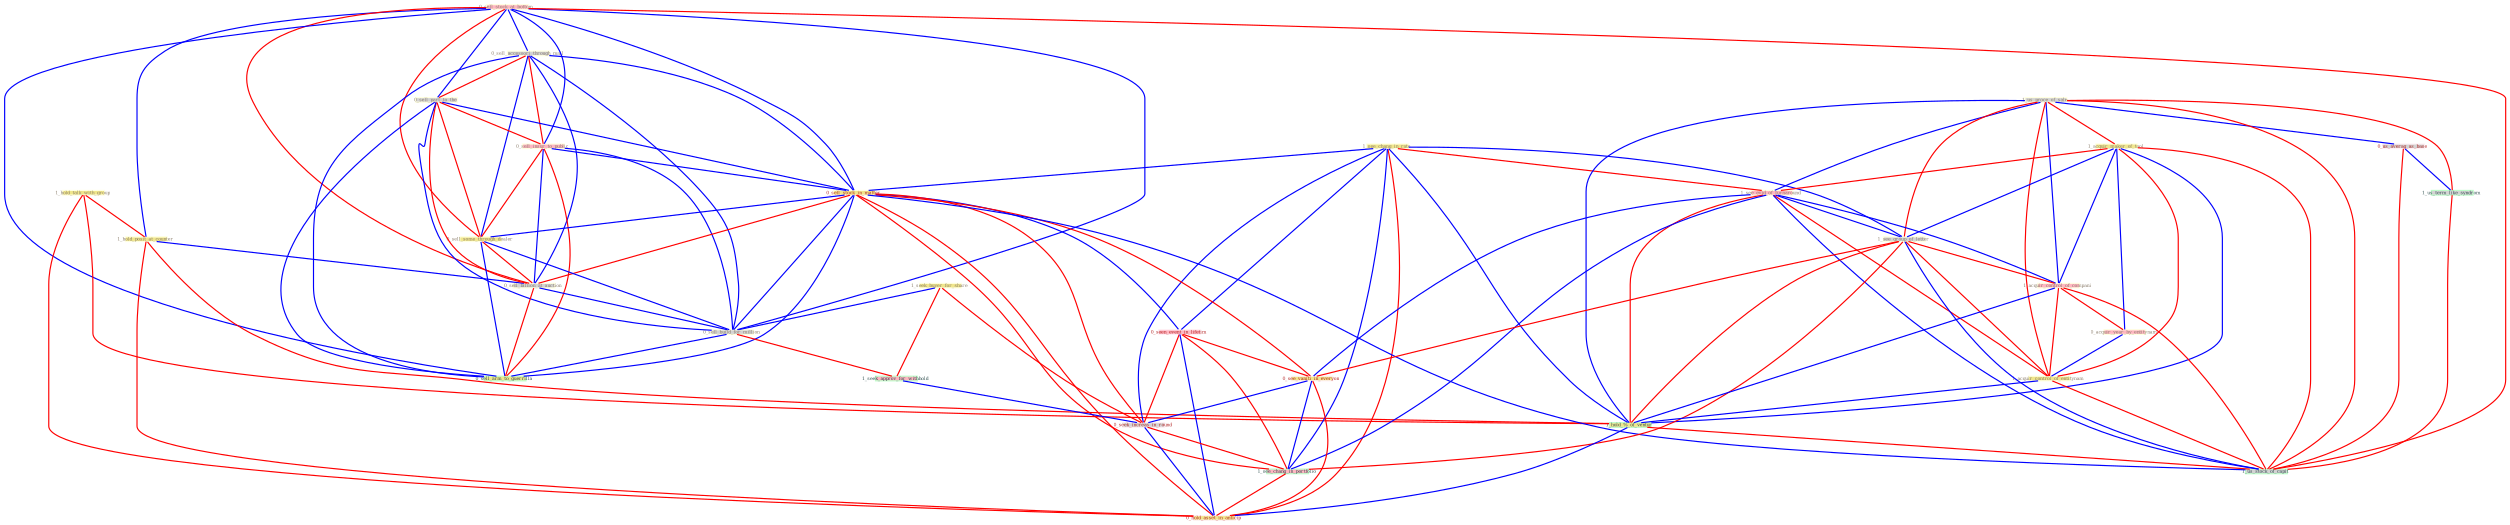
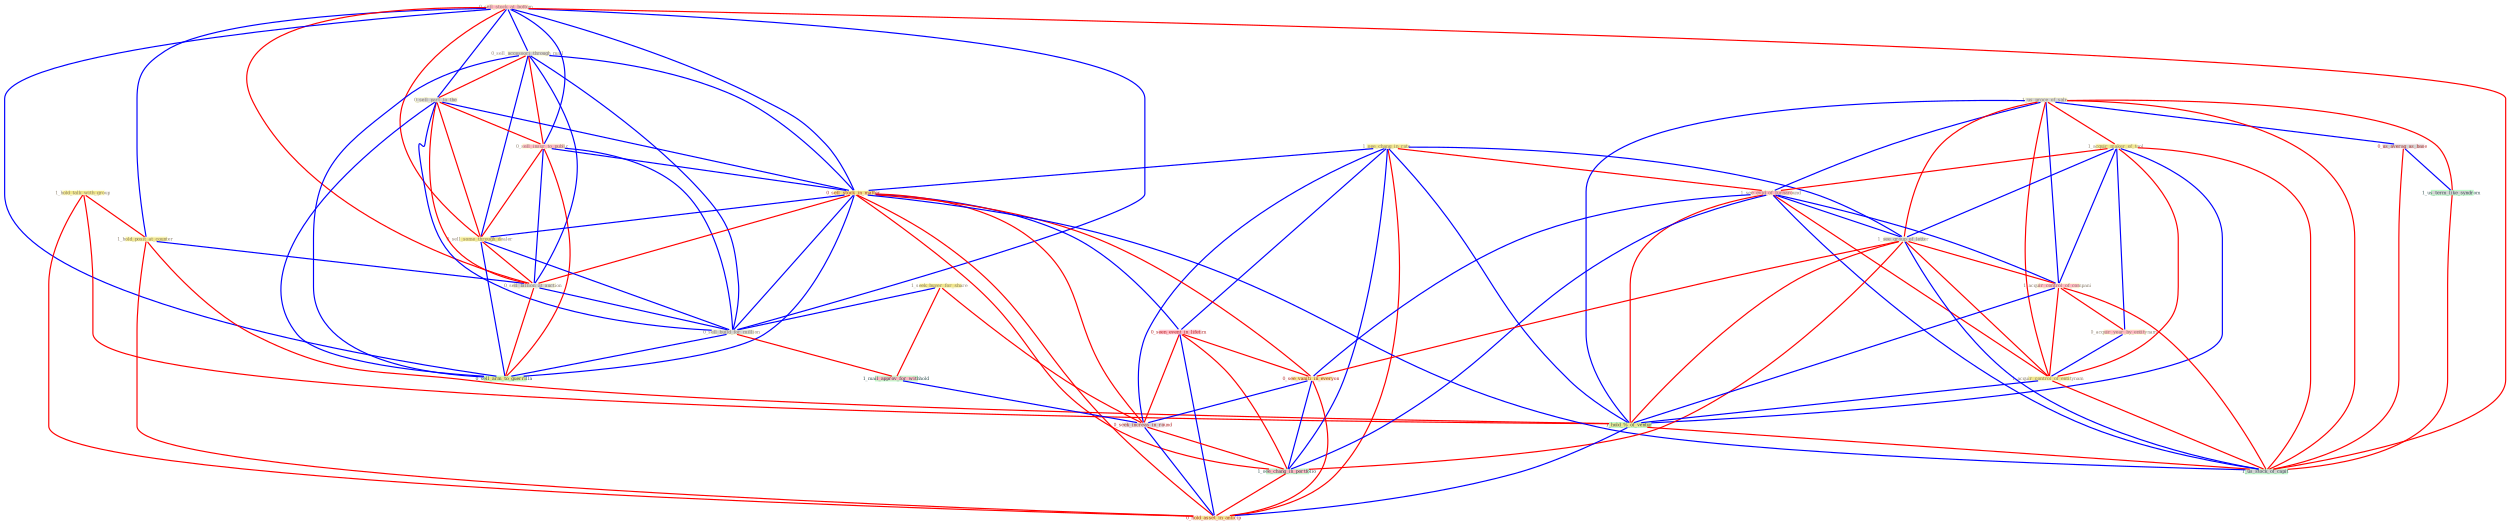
node "1_seek_approv_for_withhold": label "1_seek_approv_for_withhold" -> "1_mail_approv_for_withhold"
